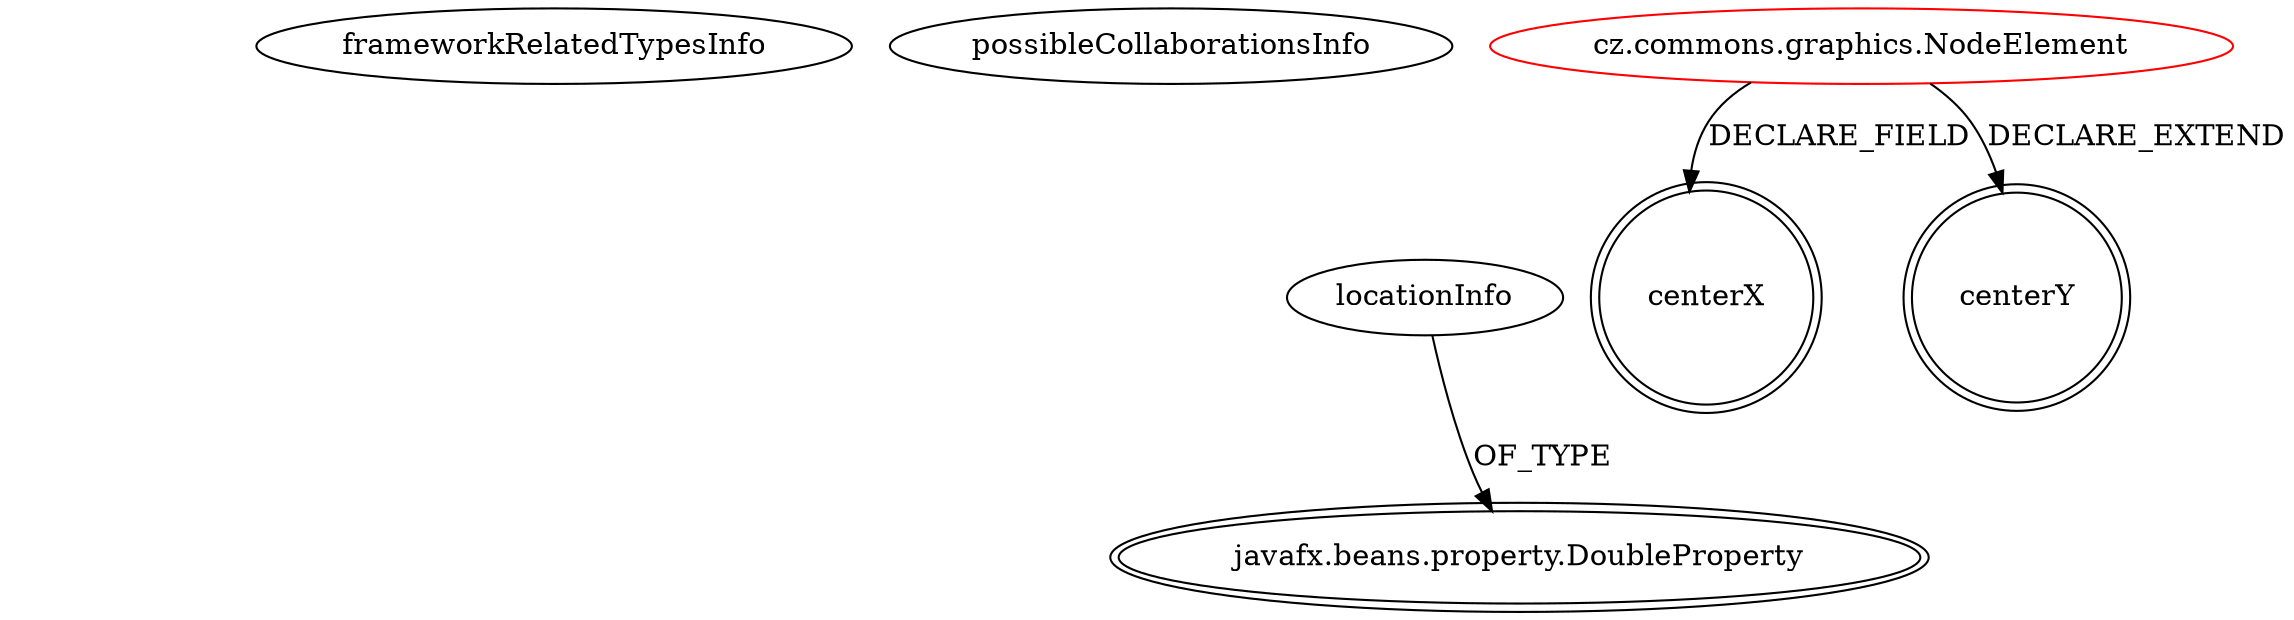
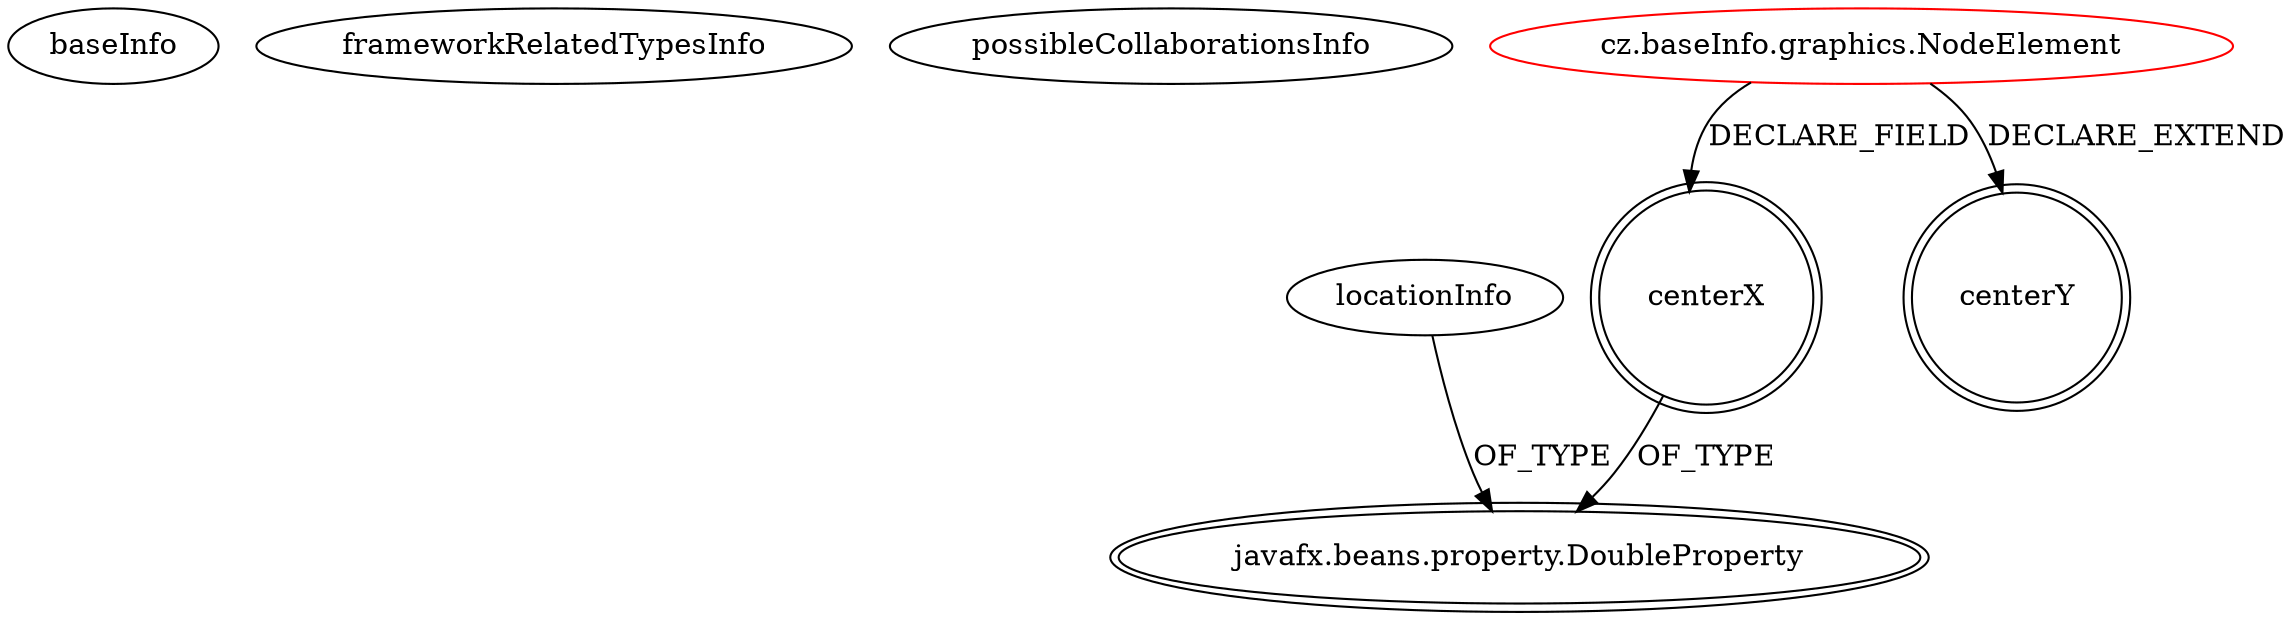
node "baseInfo": added
node "cz.commons.graphics.NodeElement": label "cz.commons.graphics.NodeElement" -> "cz.baseInfo.graphics.NodeElement"
edge "centerX" -> "javafx.beans.property.DoubleProperty": added, label "OF_TYPE"
